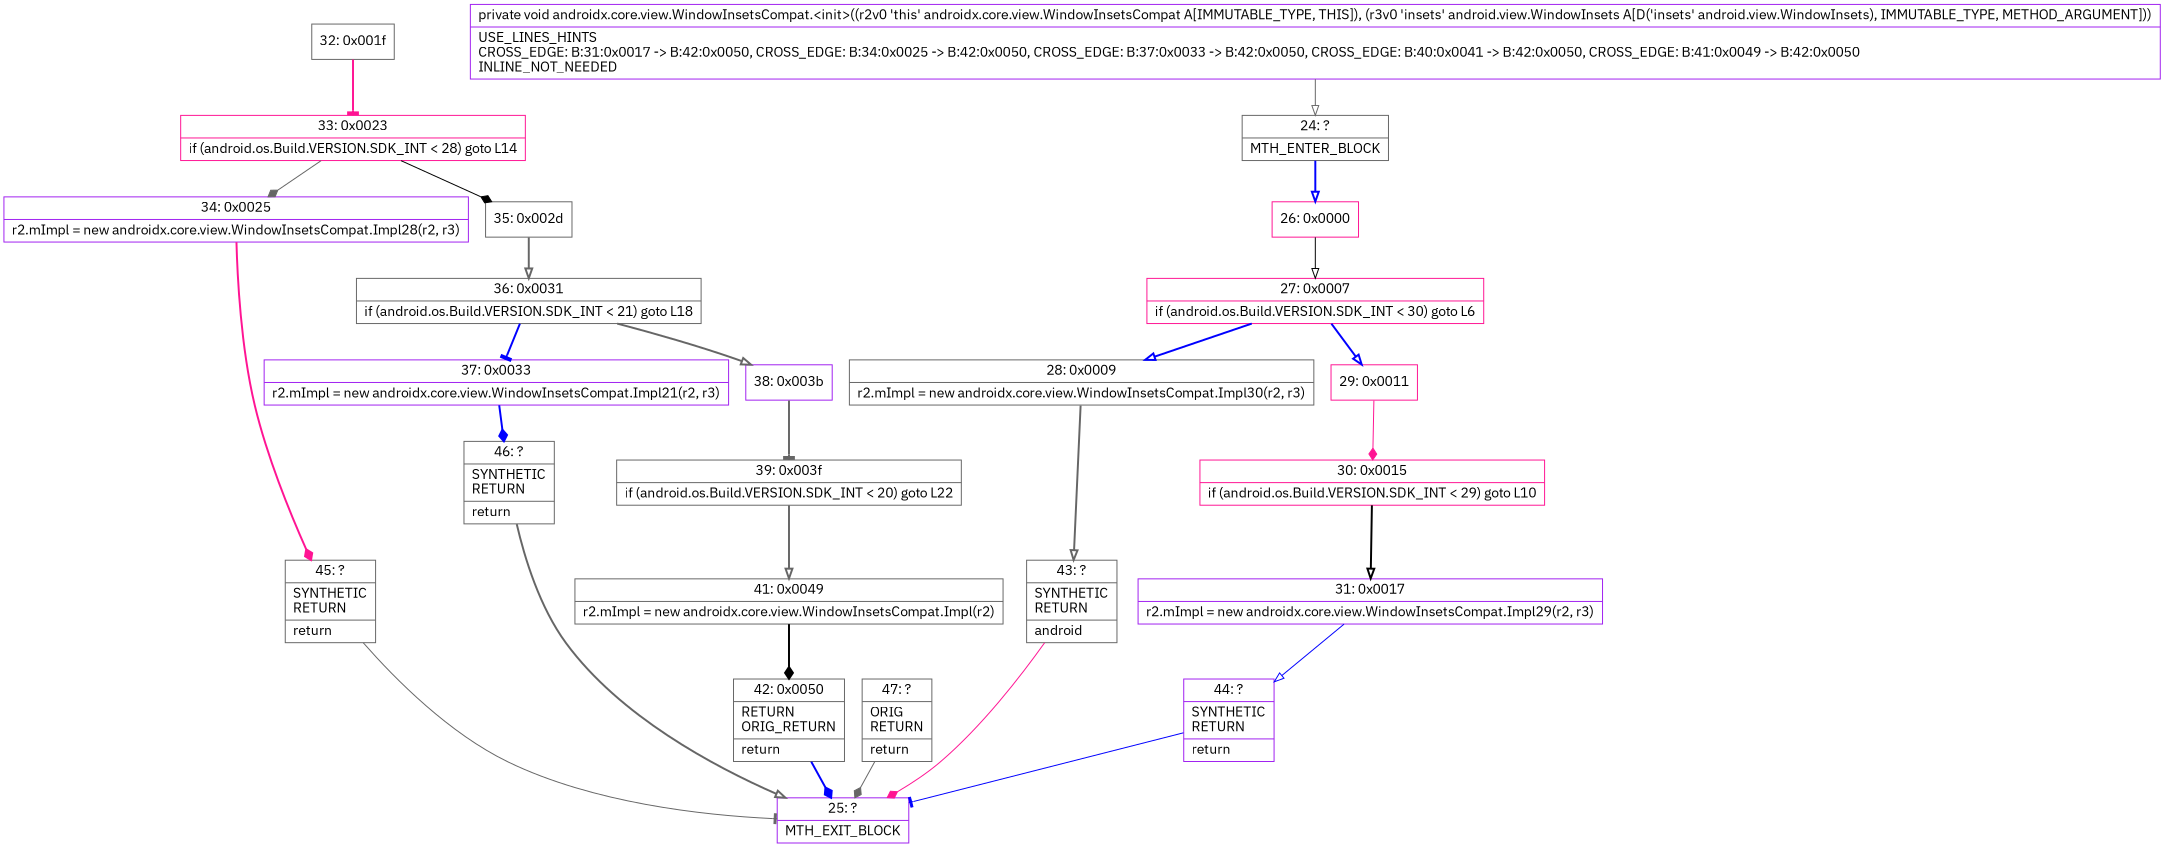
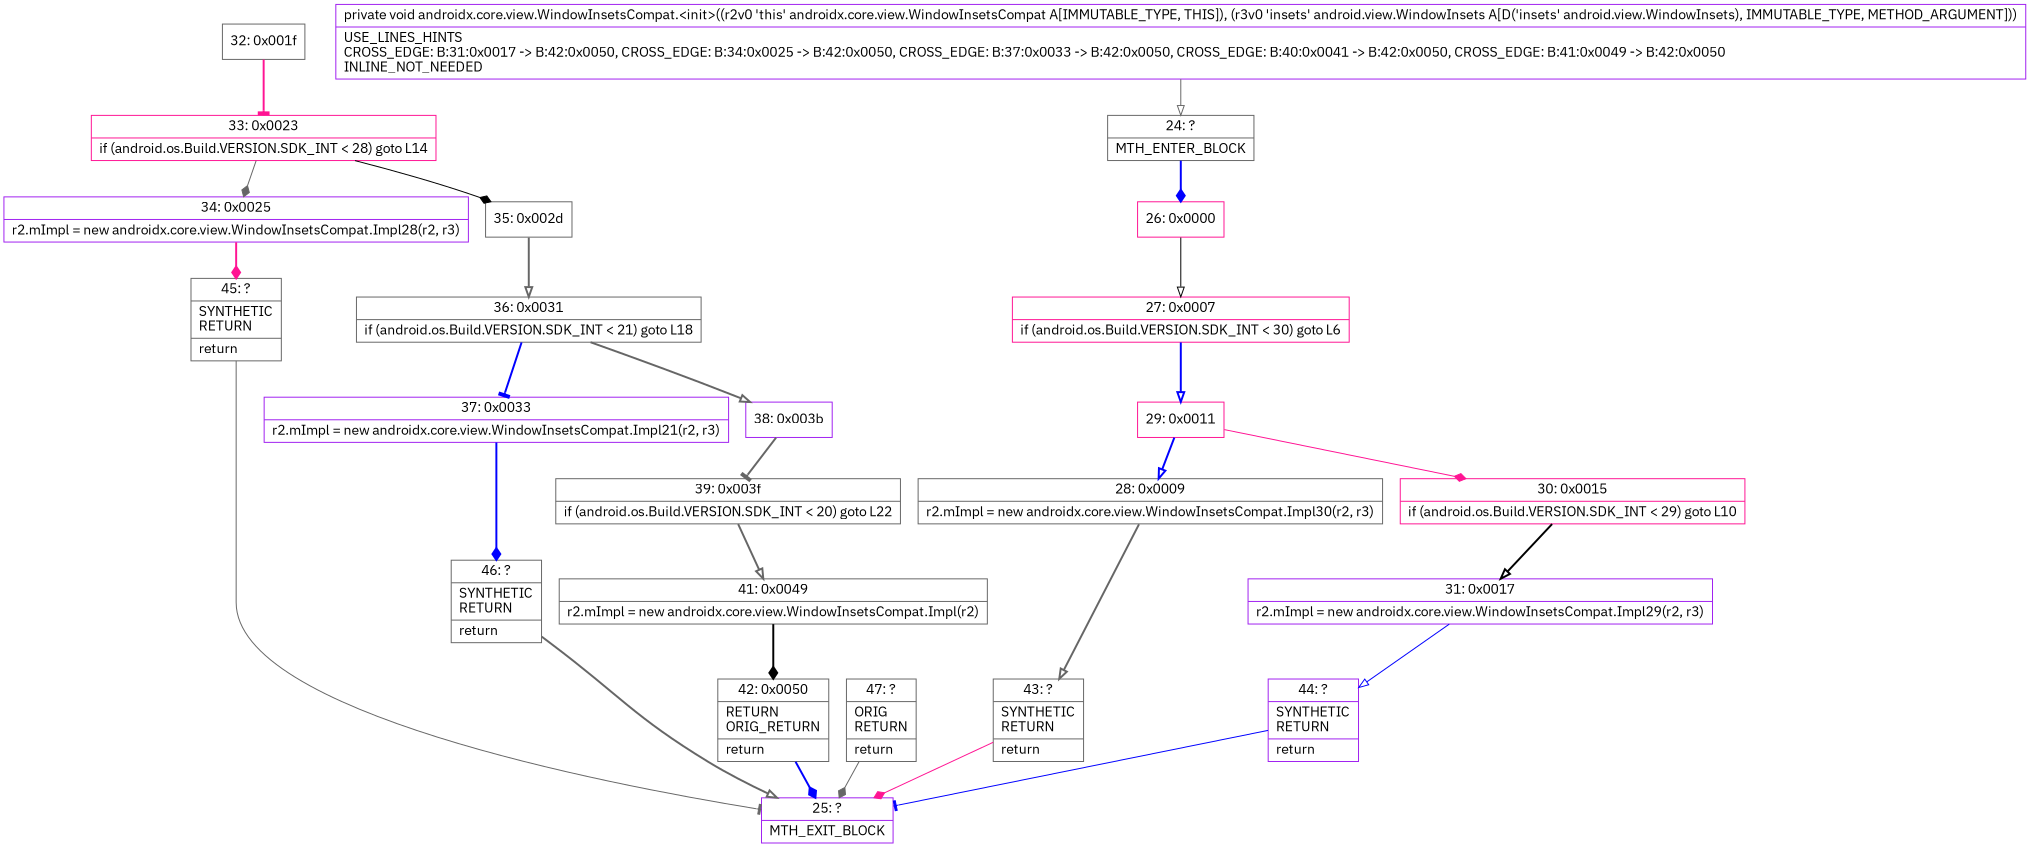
edge "24: ?" -> "26: 0x0000": arrowhead onormal -> diamond
edge "27: 0x0007" -> "28: 0x0009": now "29: 0x0011" -> "28: 0x0009"
node "43: ?": text "android" -> "return"
